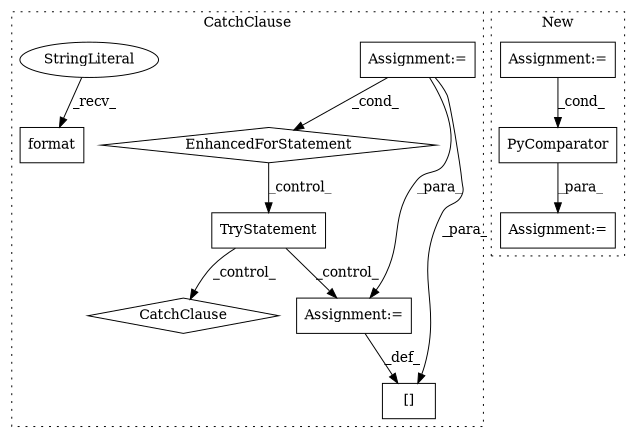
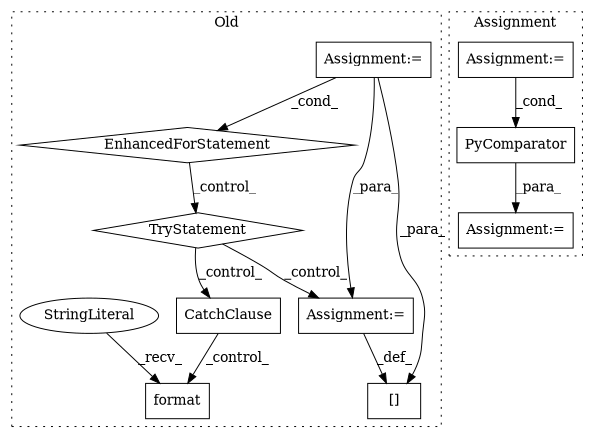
cluster "CatchClause": label "CatchClause" -> "Old"
cluster "New": label "New" -> "Assignment"
node "TryStatement": shape box -> diamond
node "CatchClause": shape diamond -> box
edge "CatchClause" -> "format": added, label "_control_"
